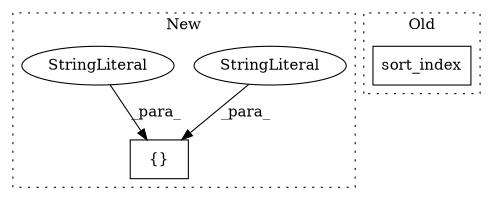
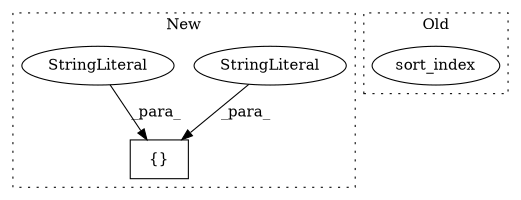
node "sort_index": shape box -> ellipse
